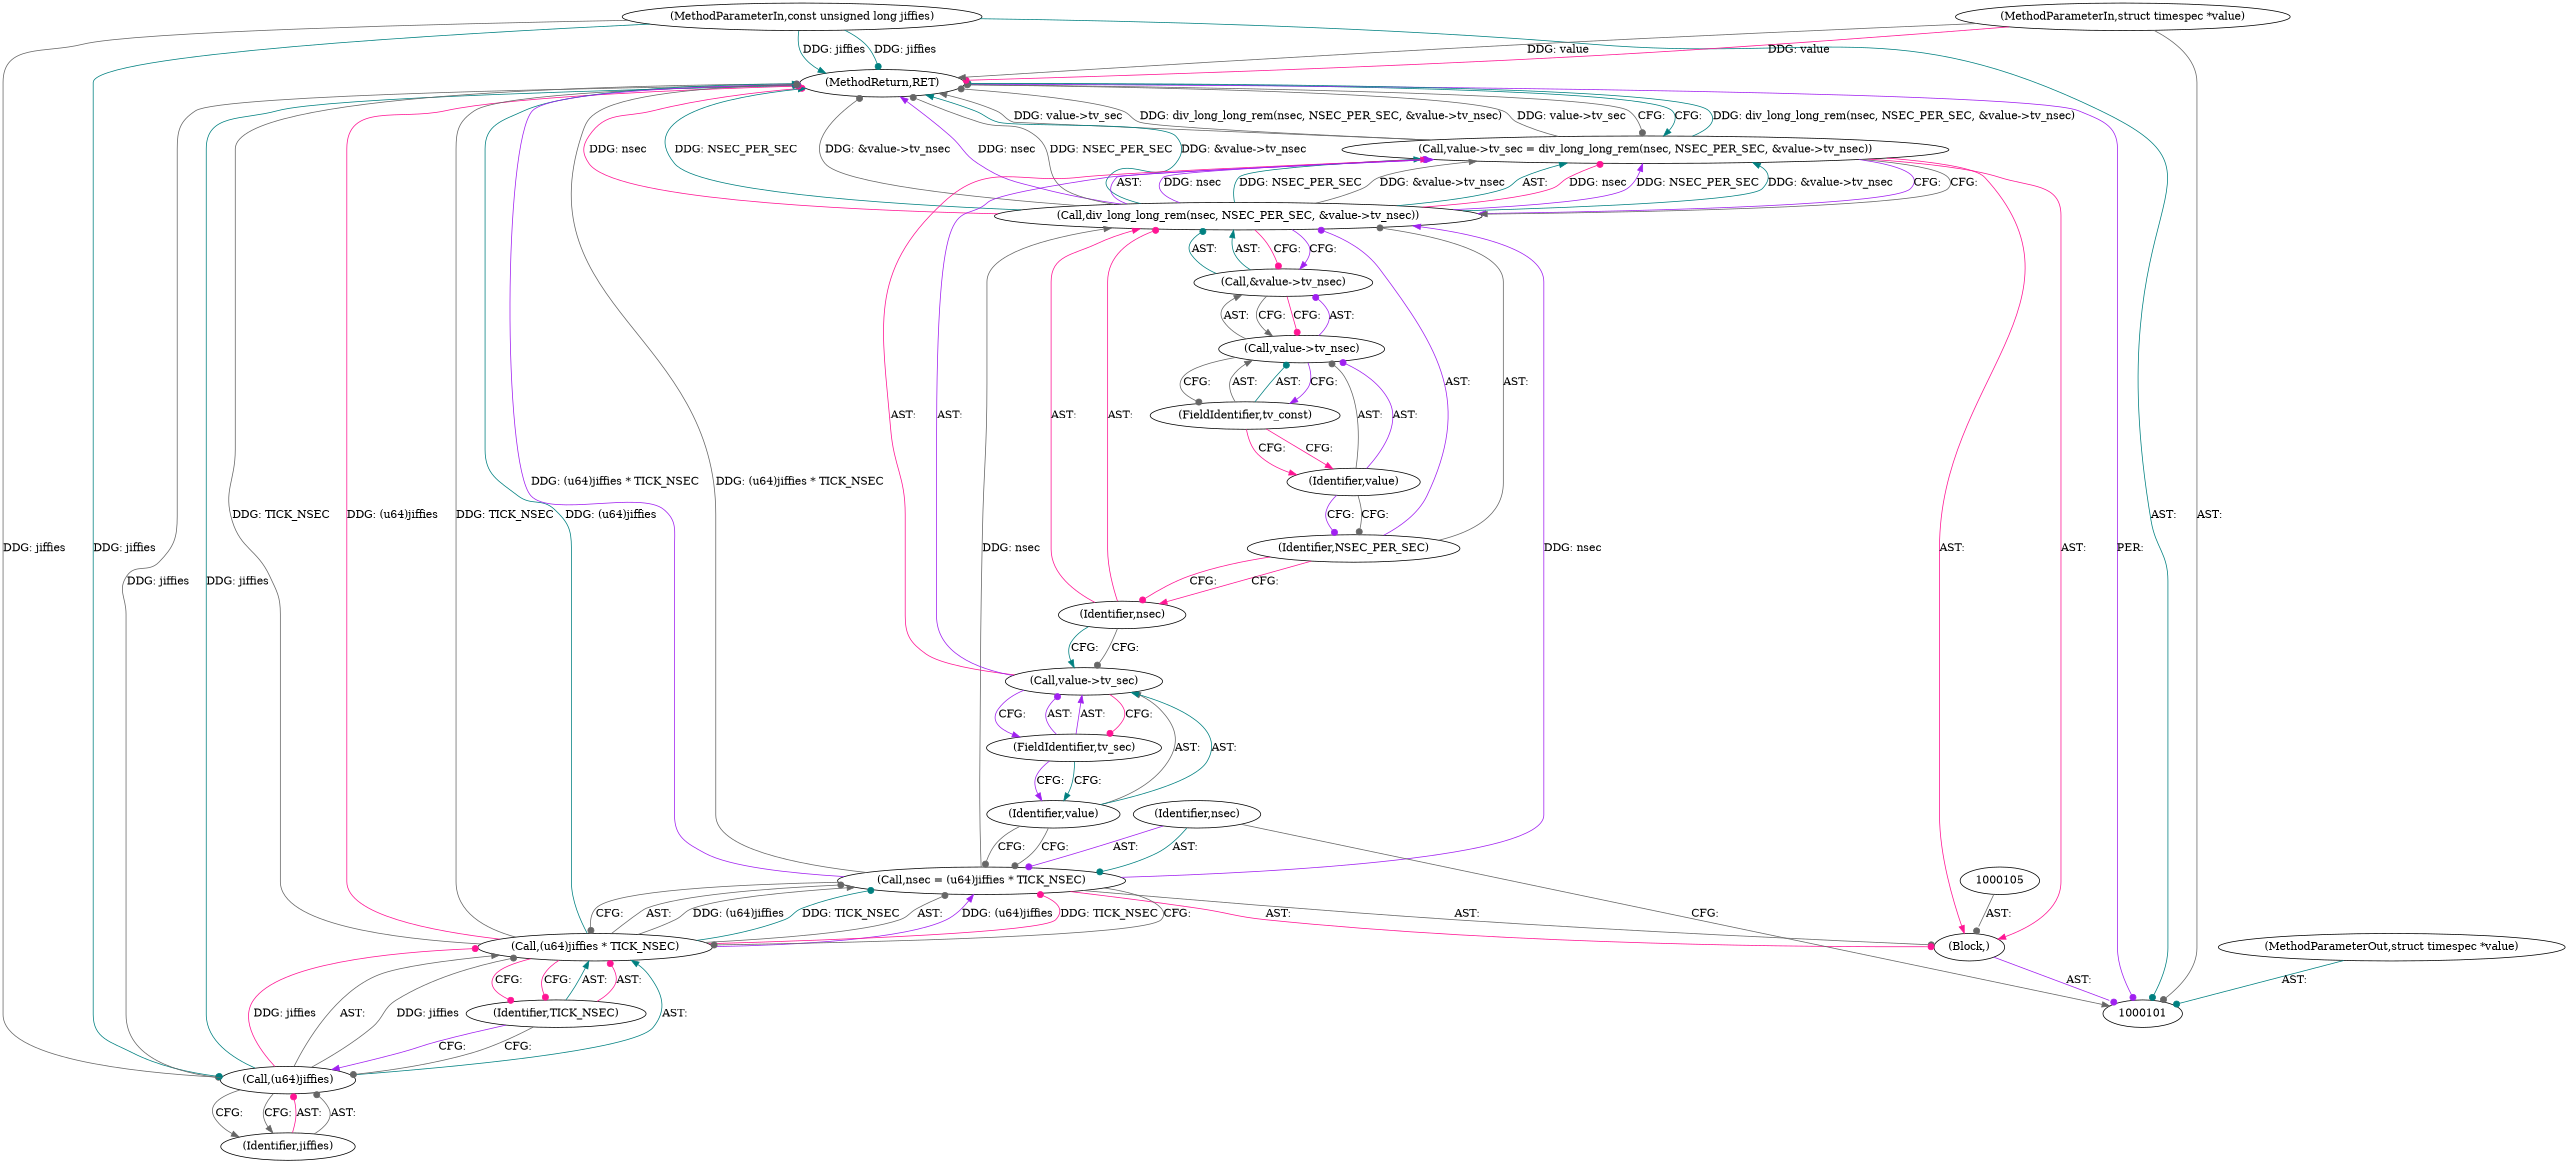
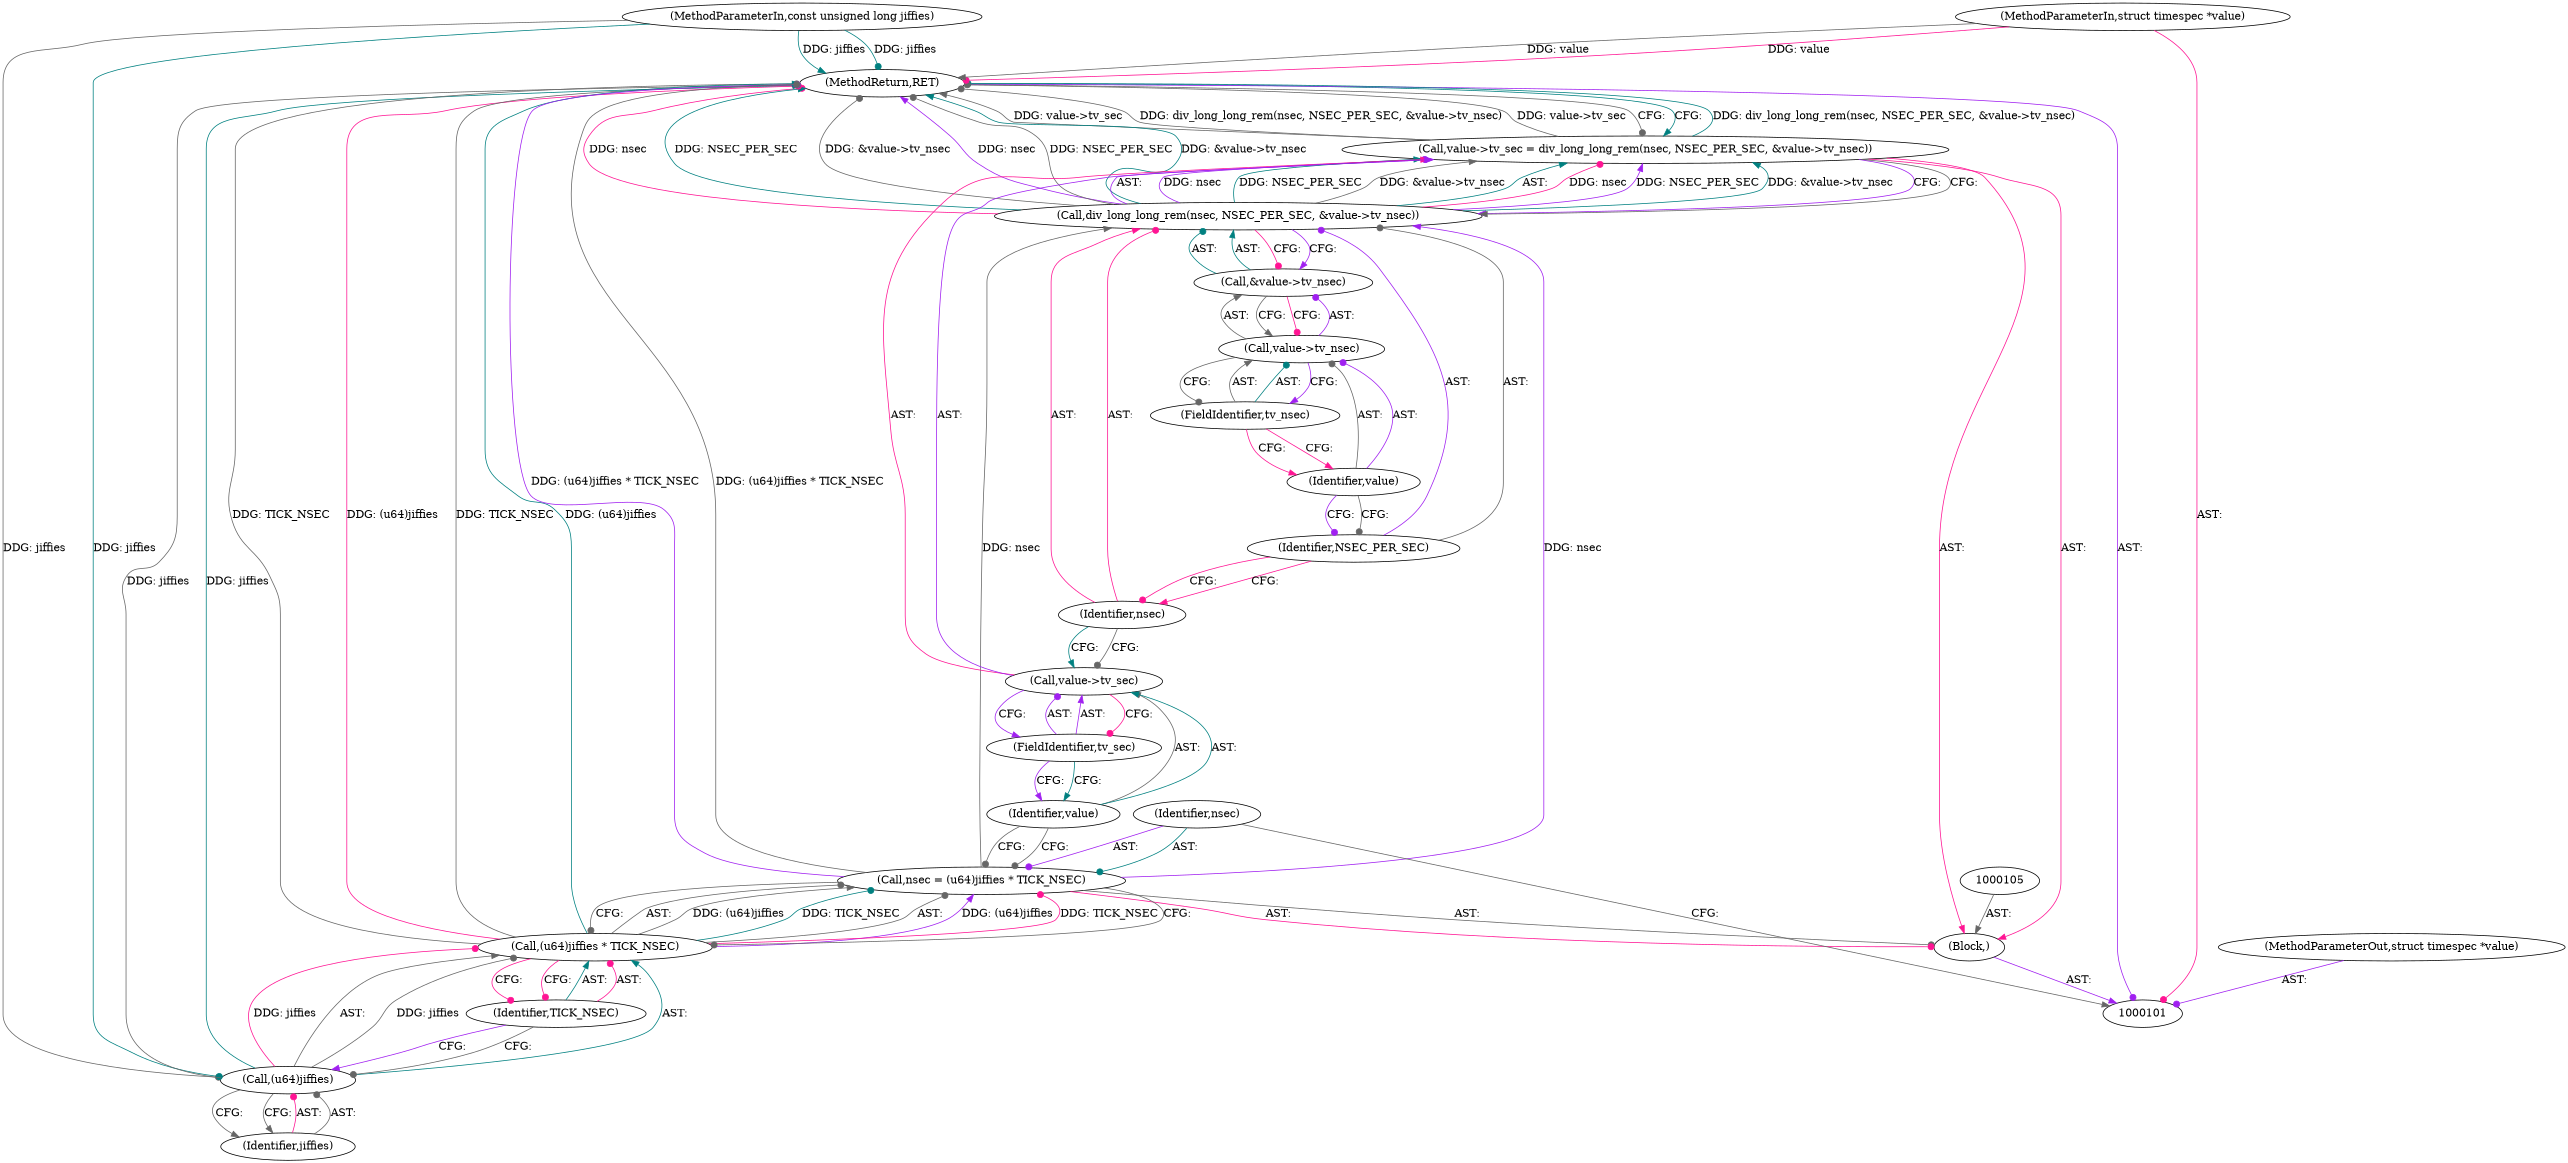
edge "(MethodParameterIn,const unsigned long jiffies)" -> "1000101": removed, label "AST:"
node "(FieldIdentifier,tv_const)": label "(FieldIdentifier,tv_const)" -> "(FieldIdentifier,tv_nsec)"
edge "(MethodParameterIn,struct timespec *value)" -> "1000101": color gray40 -> deeppink
edge "(MethodReturn,RET)" -> "1000101": label "PER: " -> "AST: "
edge "1000105" -> "(Block,)": arrowhead dot -> normal
edge "(Block,)" -> "1000101": arrowhead dot -> normal
edge "(MethodParameterOut,struct timespec *value)" -> "1000101": color teal -> purple
